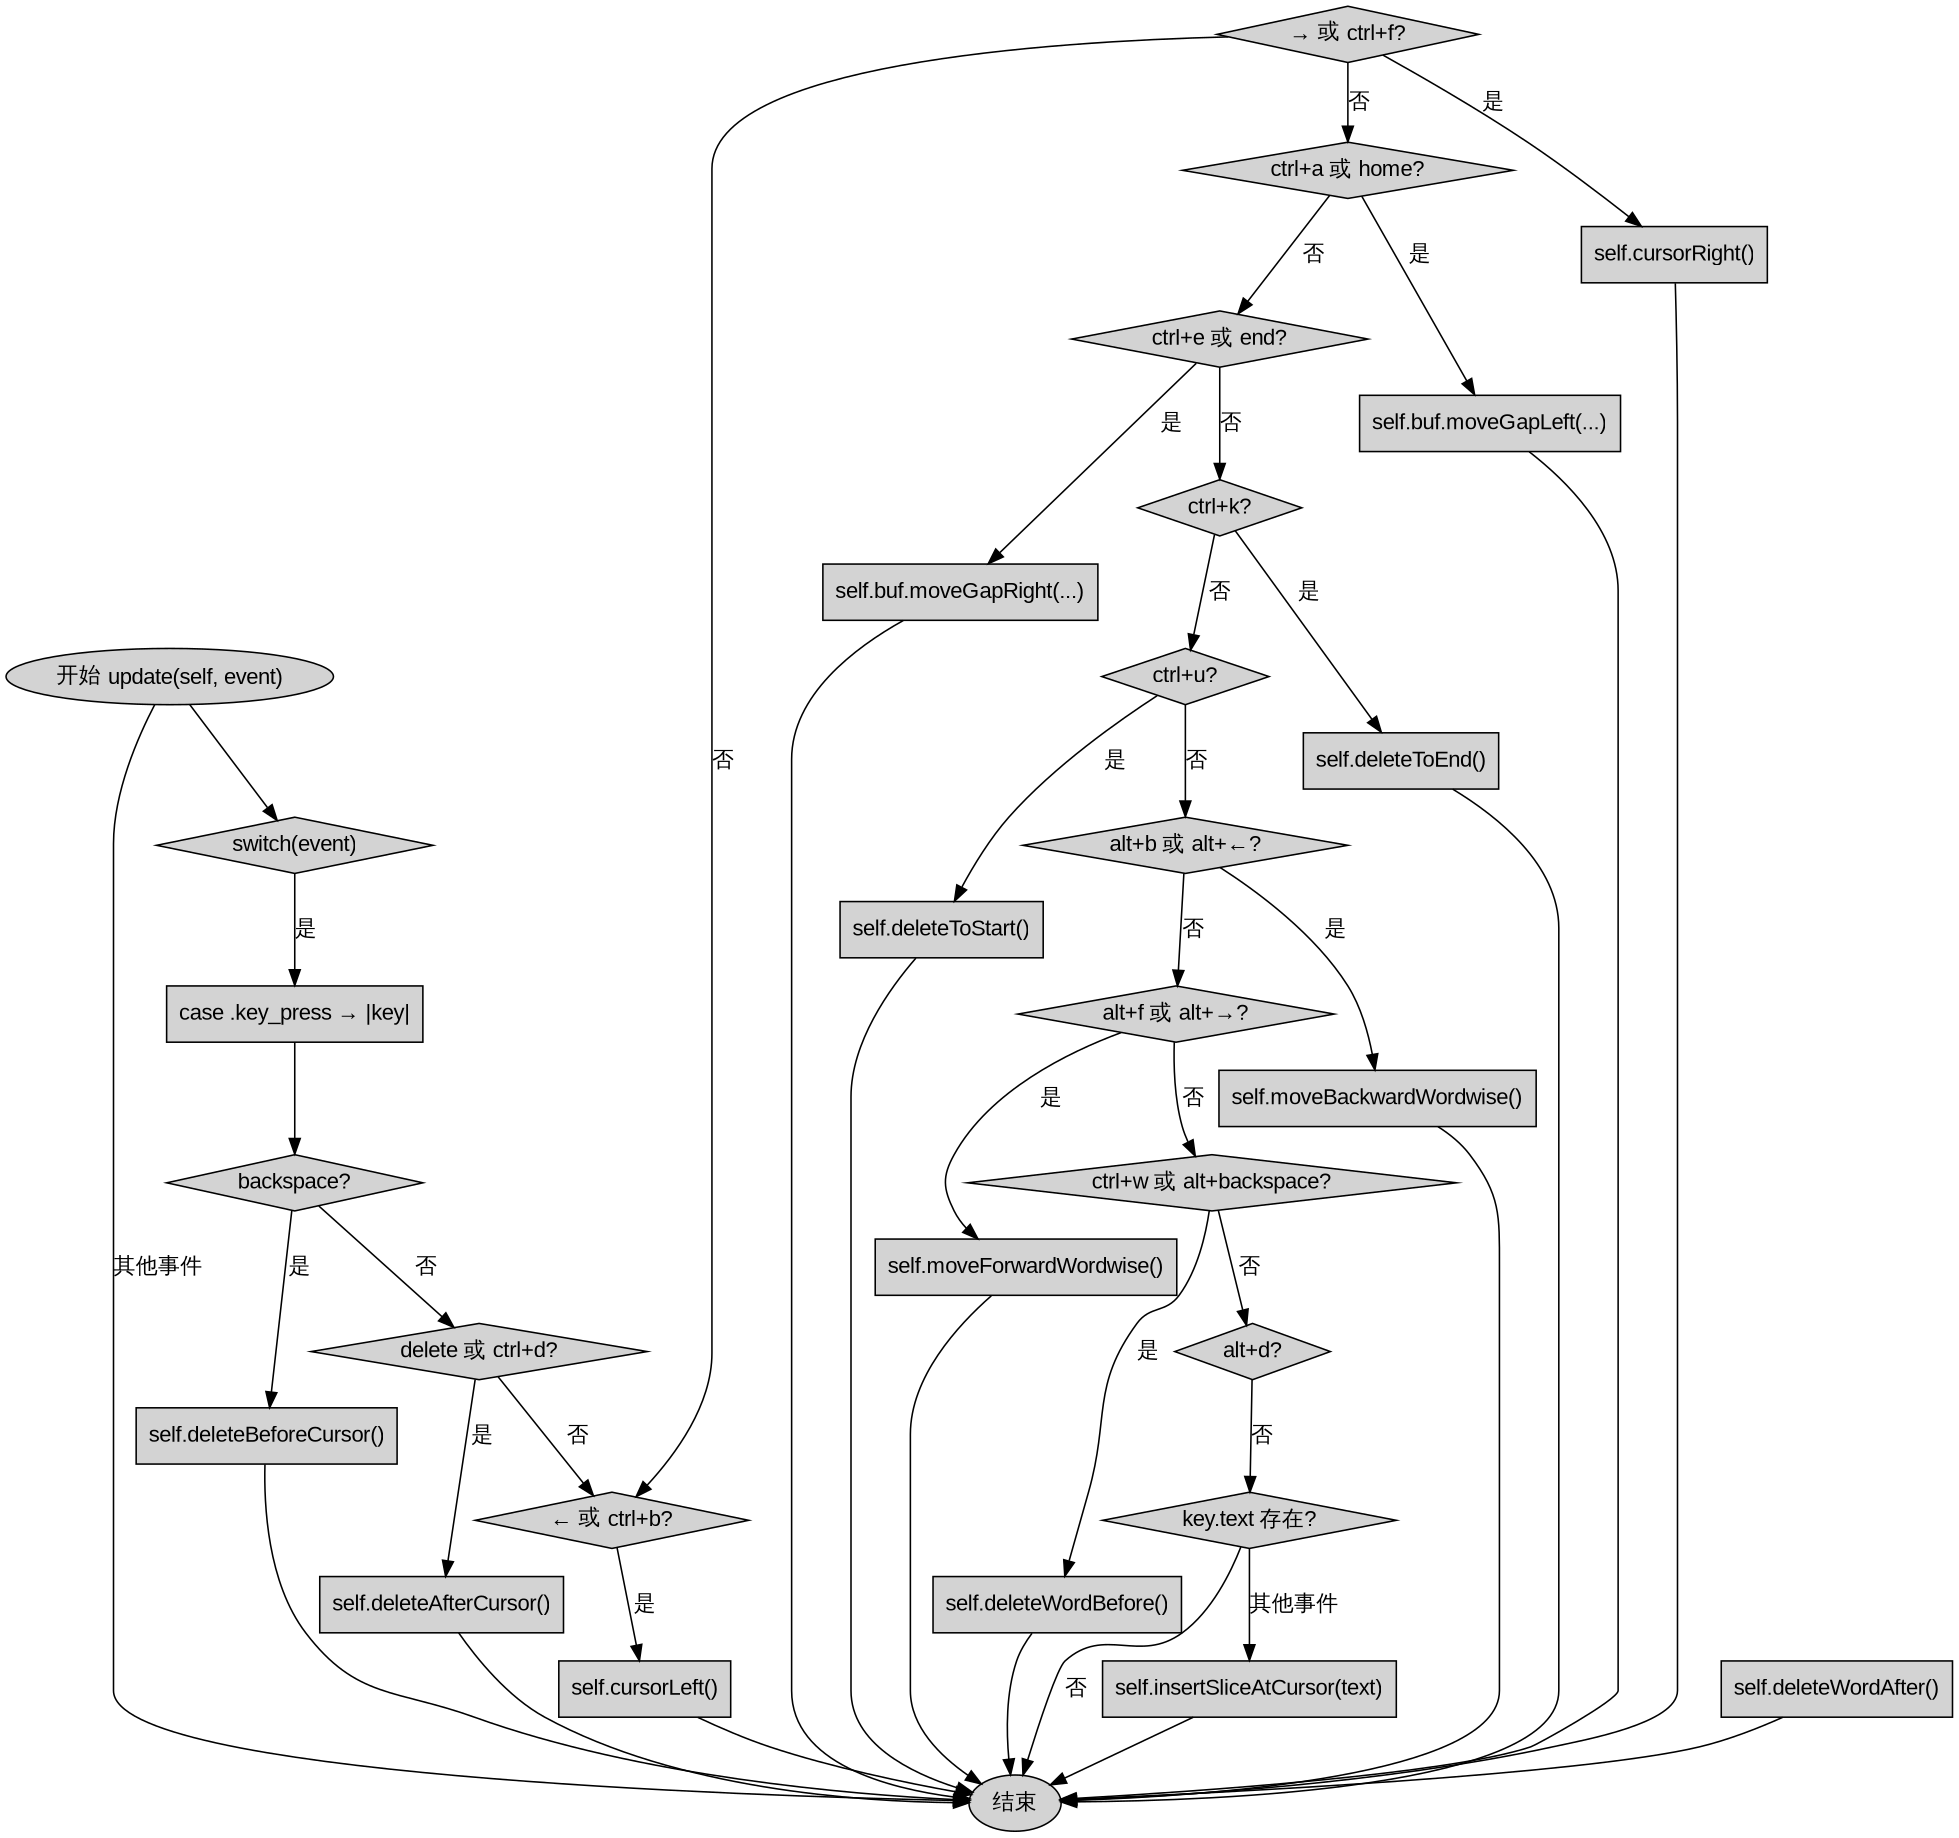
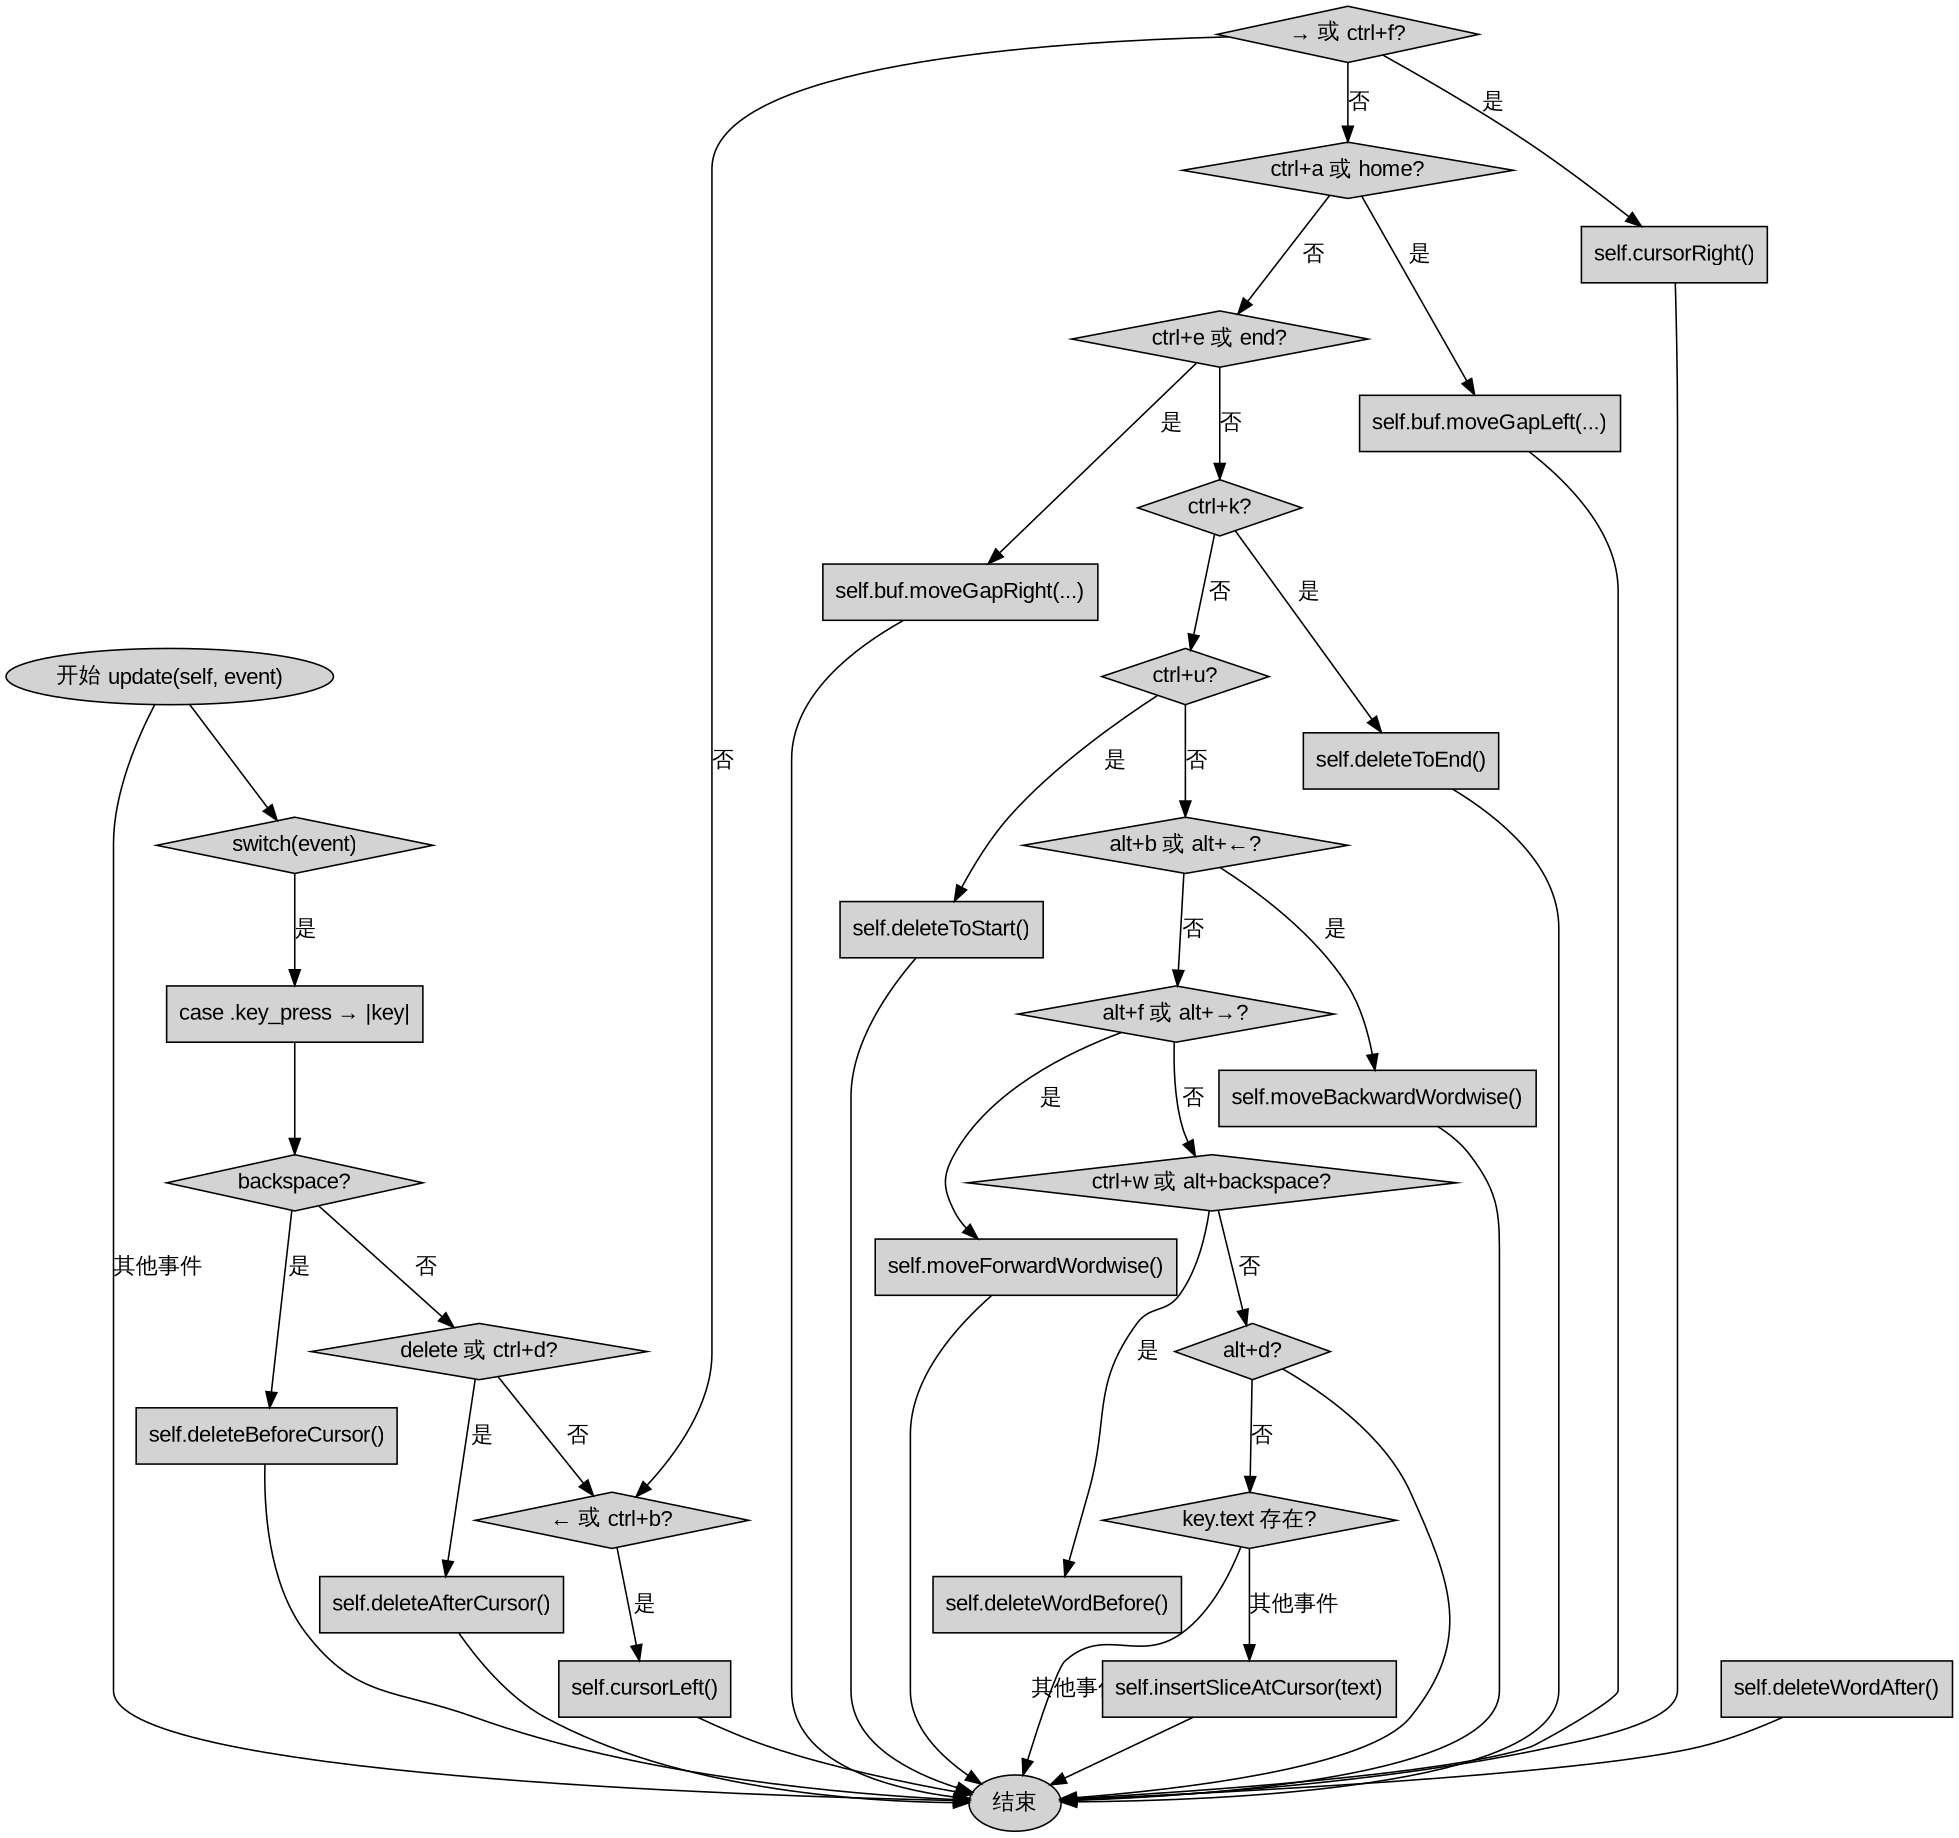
edge "key.text 存在?" -> "结束": label "否" -> "其他事件"
edge "self.deleteWordBefore()" -> "结束": now "alt+d?" -> "结束"
